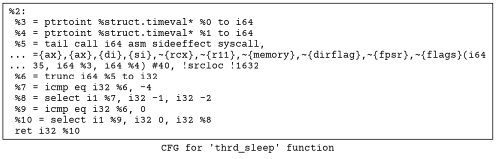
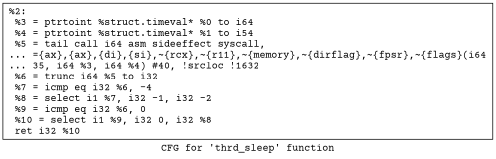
node "%2:": text "%4 = ptrtoint %struct.timeval* %1 to i64" -> "%4 = ptrtoint %struct.timeval* %1 to i54"
